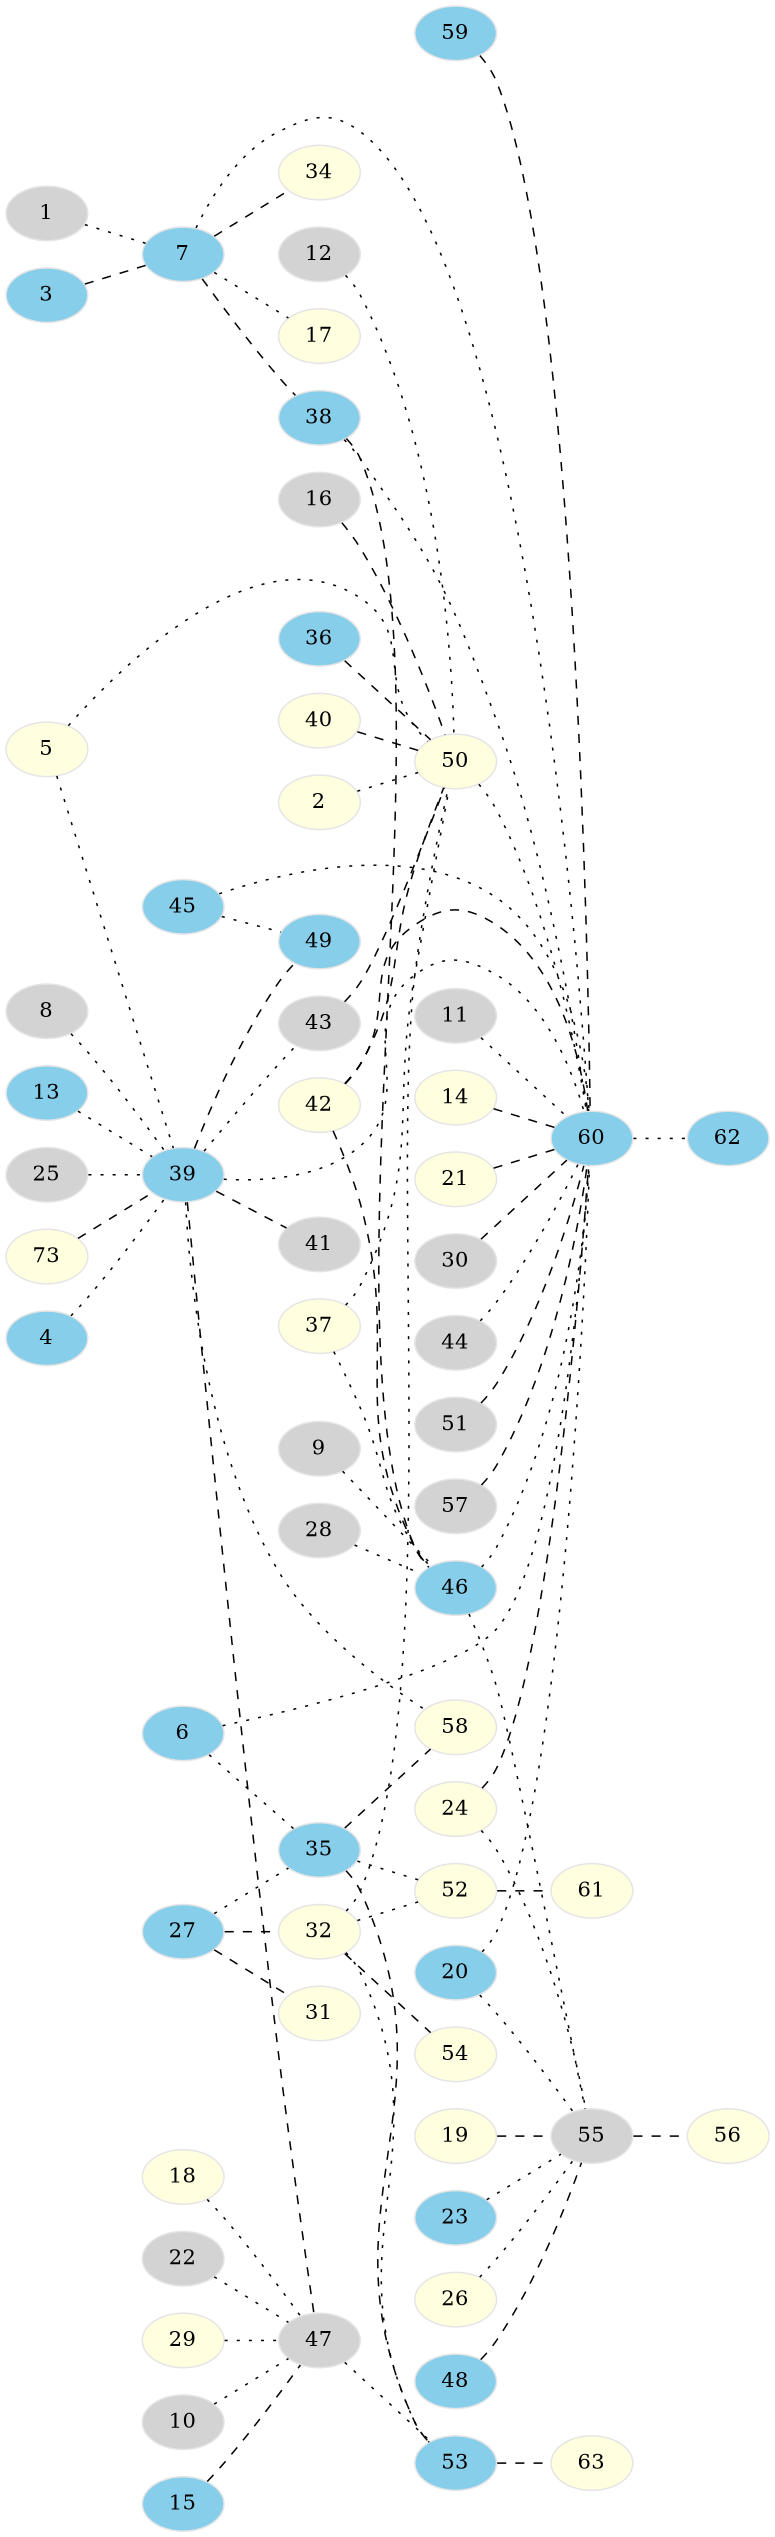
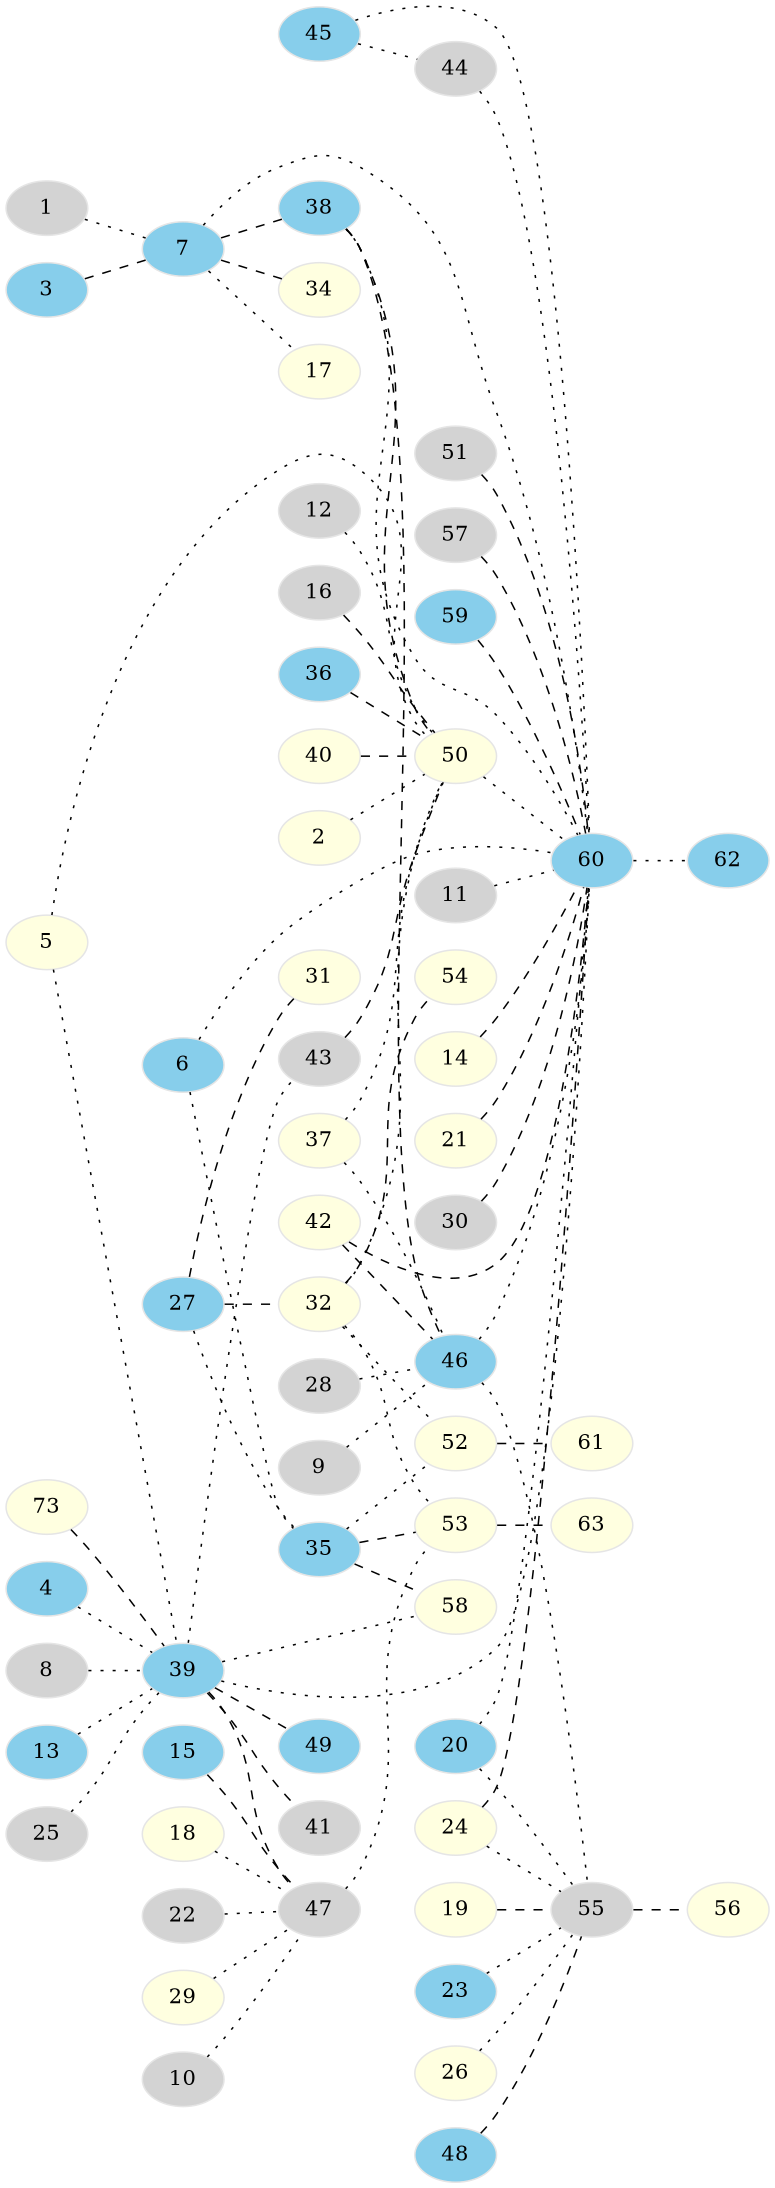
edge "50" -- "42": now "50" -- "38"
edge "45" -- "49": now "45" -- "44"
node "53": fillcolor skyblue -> lightyellow
